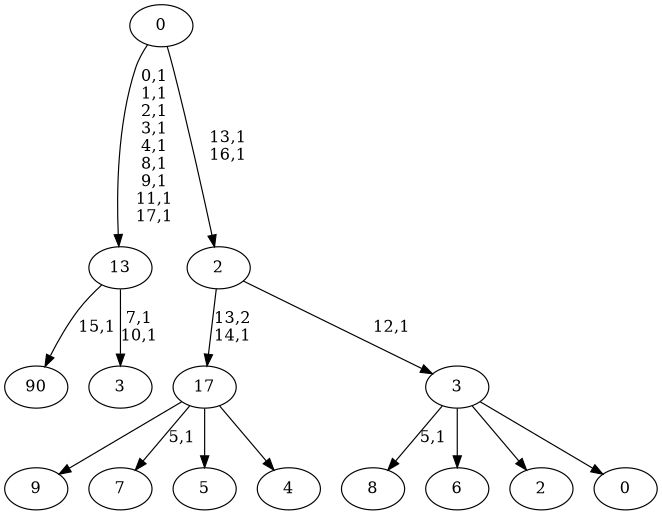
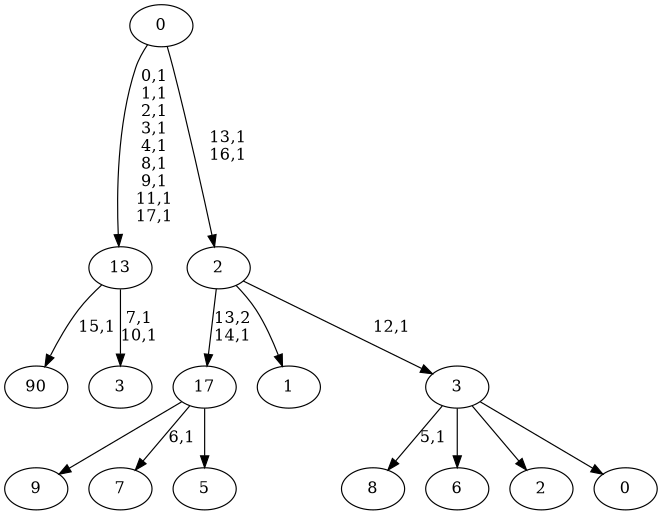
node "1": added
edge "17" -> "7": label "5,1" -> "6,1"
node "4": removed
